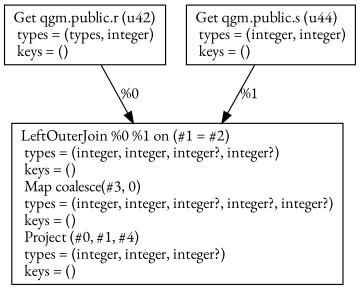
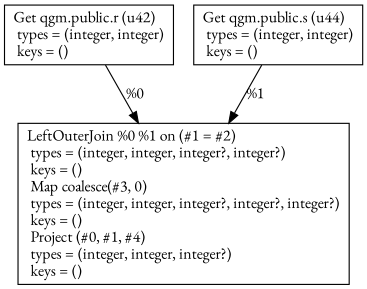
node "Get qgm.public.r (u42) types = (types, integer) keys = ()": label "Get qgm.public.r (u42) types = (types, integer) keys = ()" -> "Get qgm.public.r (u42) types = (integer, integer) keys = ()"
